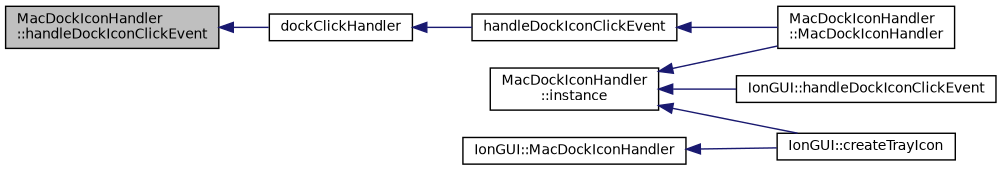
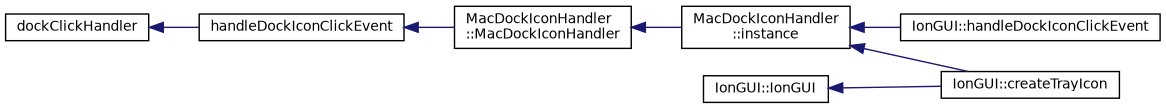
node "MacDockIconHandler ::handleDockIconClickEvent": removed
edge "MacDockIconHandler ::MacDockIconHandler" -> "MacDockIconHandler ::instance": reversed
node "IonGUI::MacDockIconHandler": label "IonGUI::MacDockIconHandler" -> "IonGUI::IonGUI"
